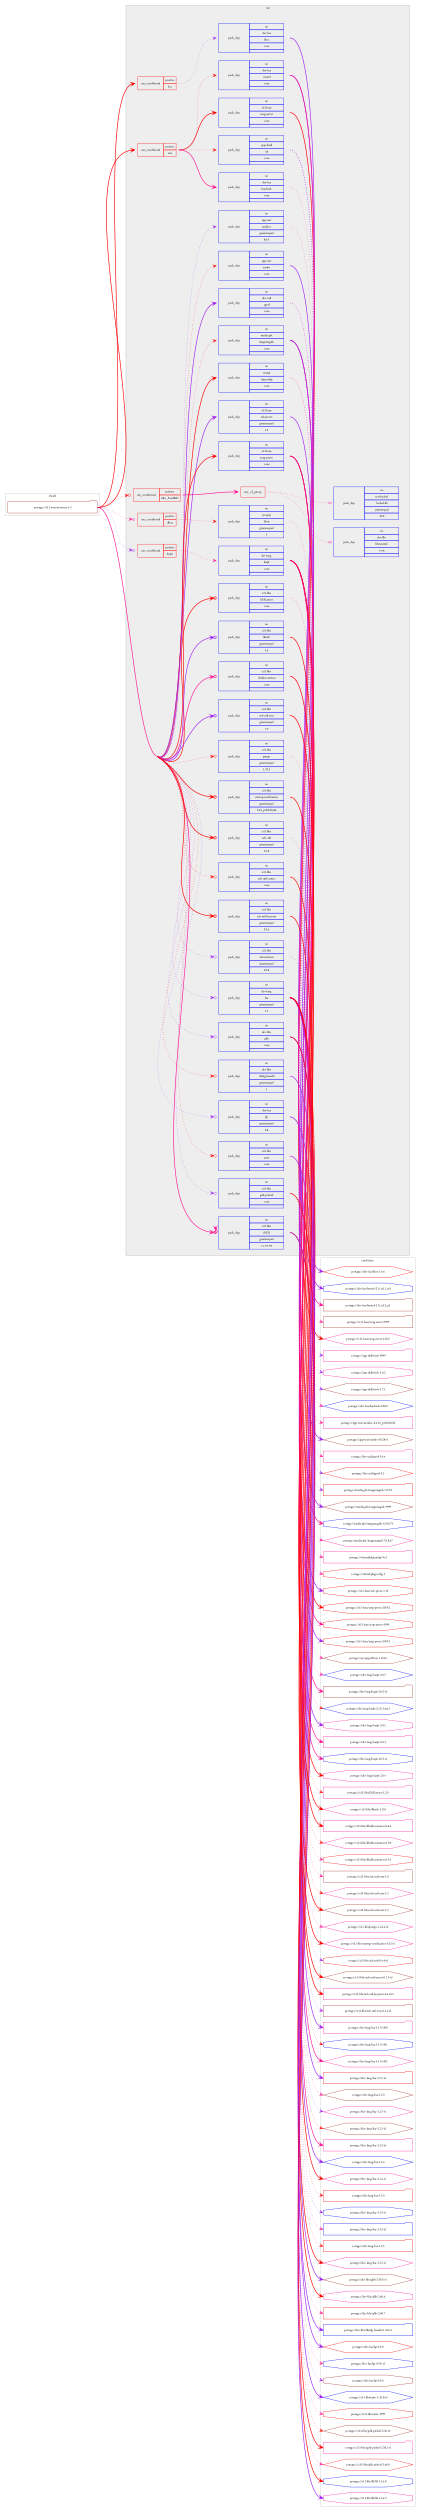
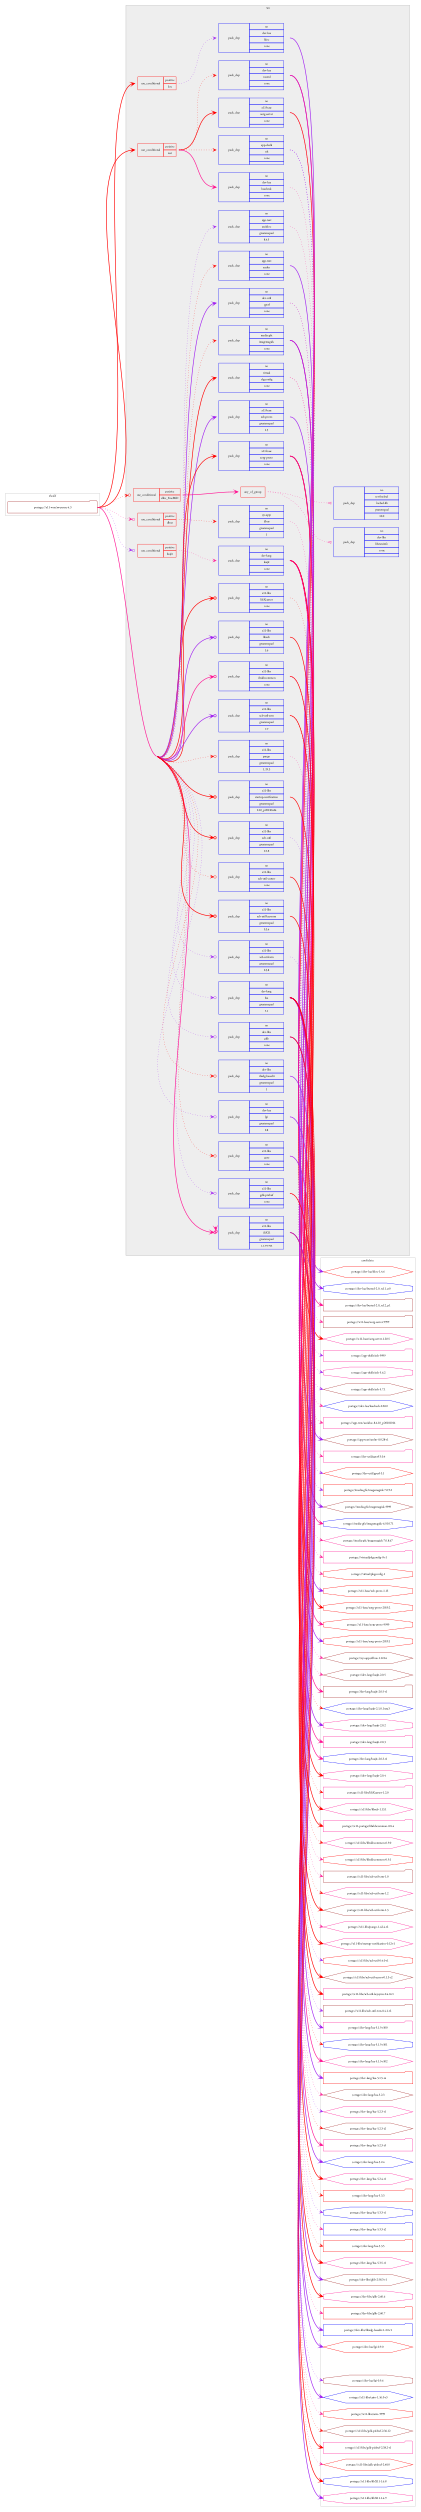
node "portage://dev-lang/luajit-2.0.5": color blue -> brown
node "portage://x11-libs/libxkbcommon-0.8.4": label "portage://x11-libs/libxkbcommon-0.8.4" -> "portage://x11-portage/libxkbcommon-0.8.4"
node "portage://dev-lua/lgi-0.9.0-r1": removed
